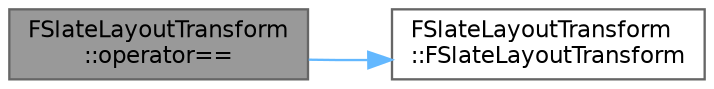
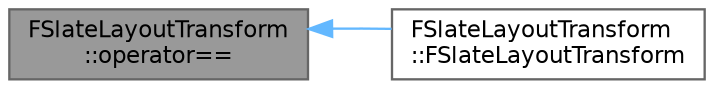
edge "FSlateLayoutTransform ::operator==" -> "FSlateLayoutTransform ::FSlateLayoutTransform": reversed
